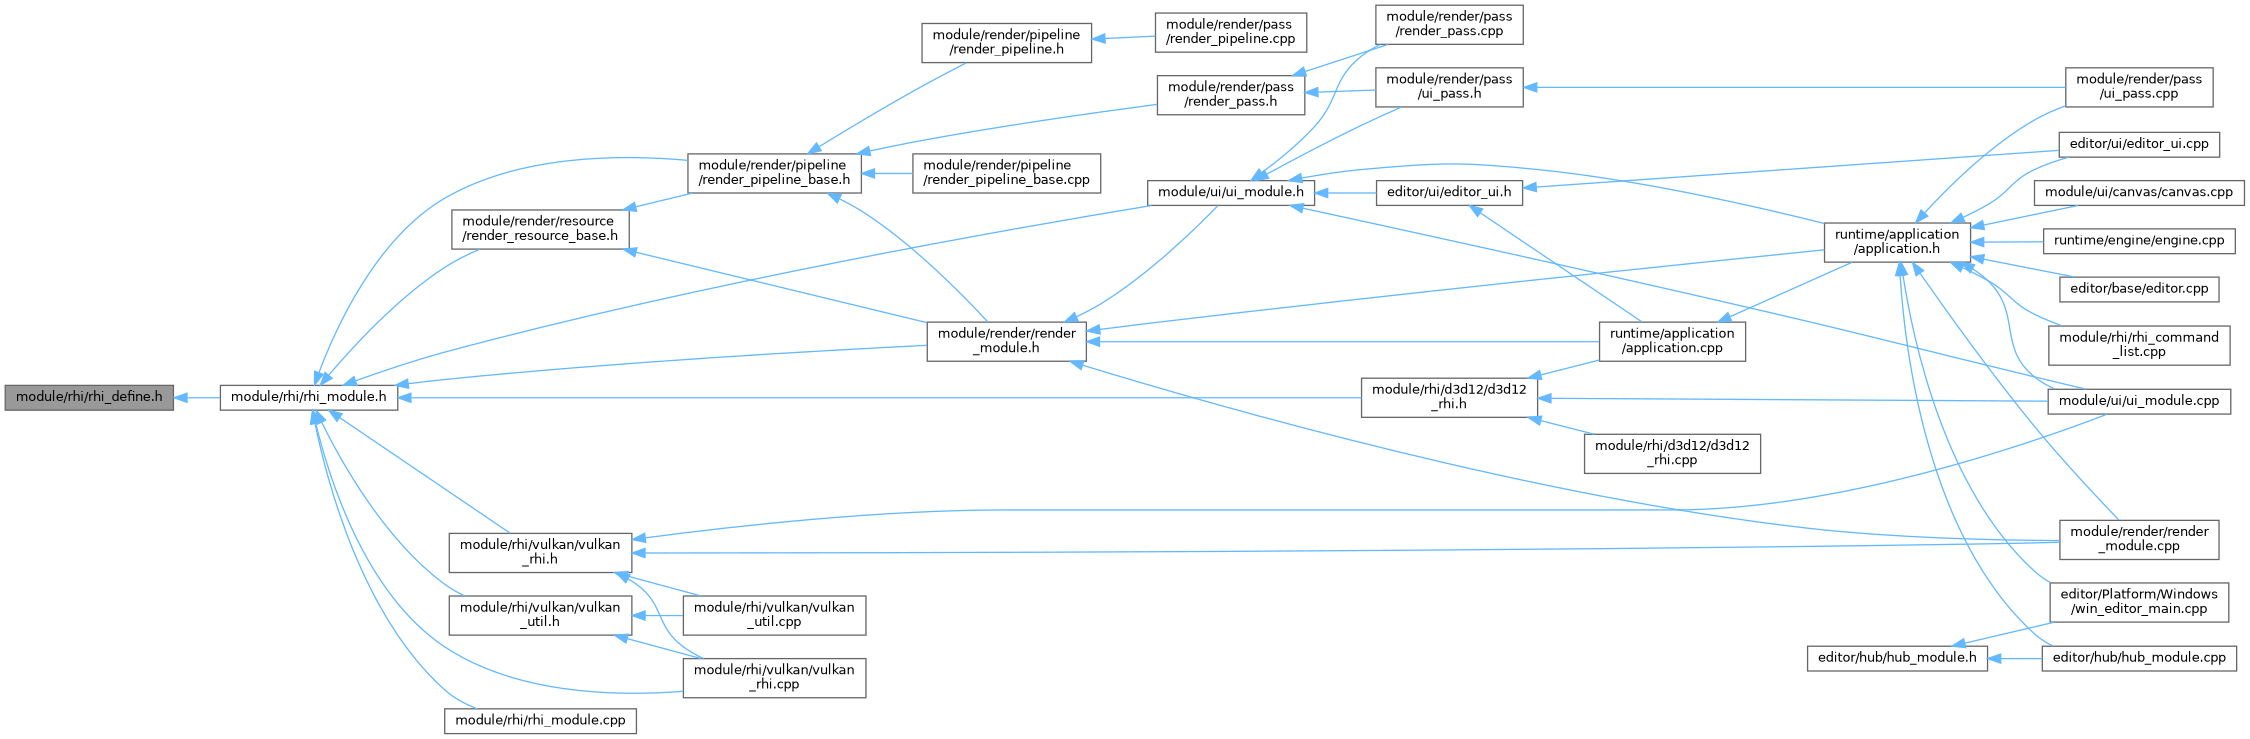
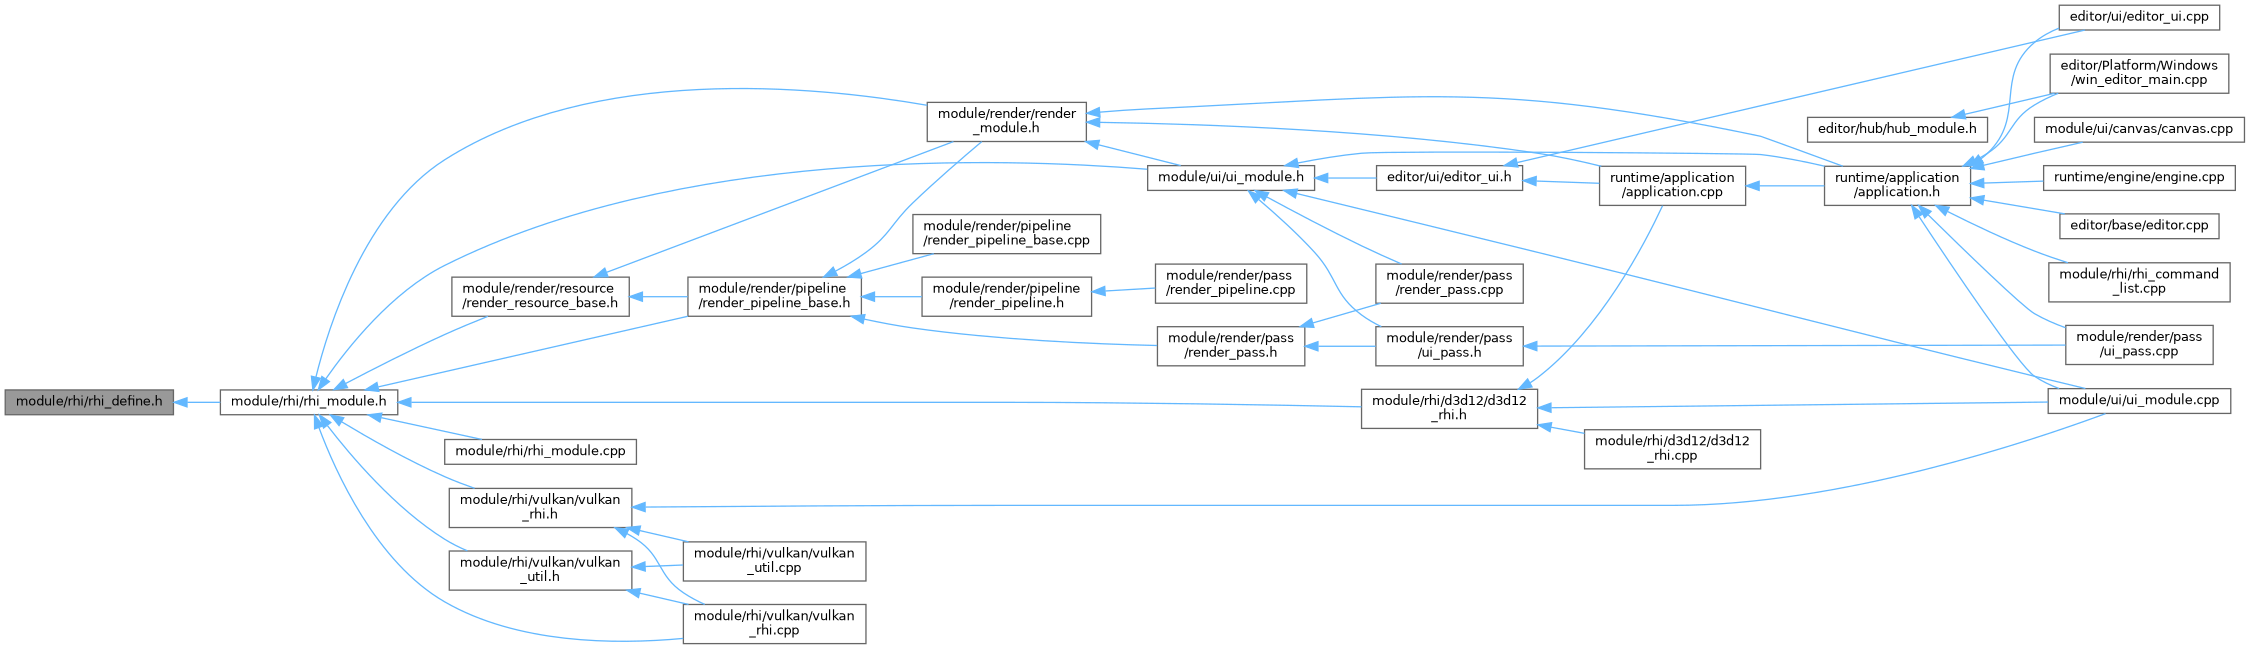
node "module/render/render _module.cpp": removed
node "editor/hub/hub_module.cpp": removed
